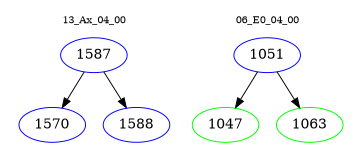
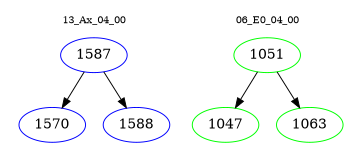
node "1051": color blue -> green
